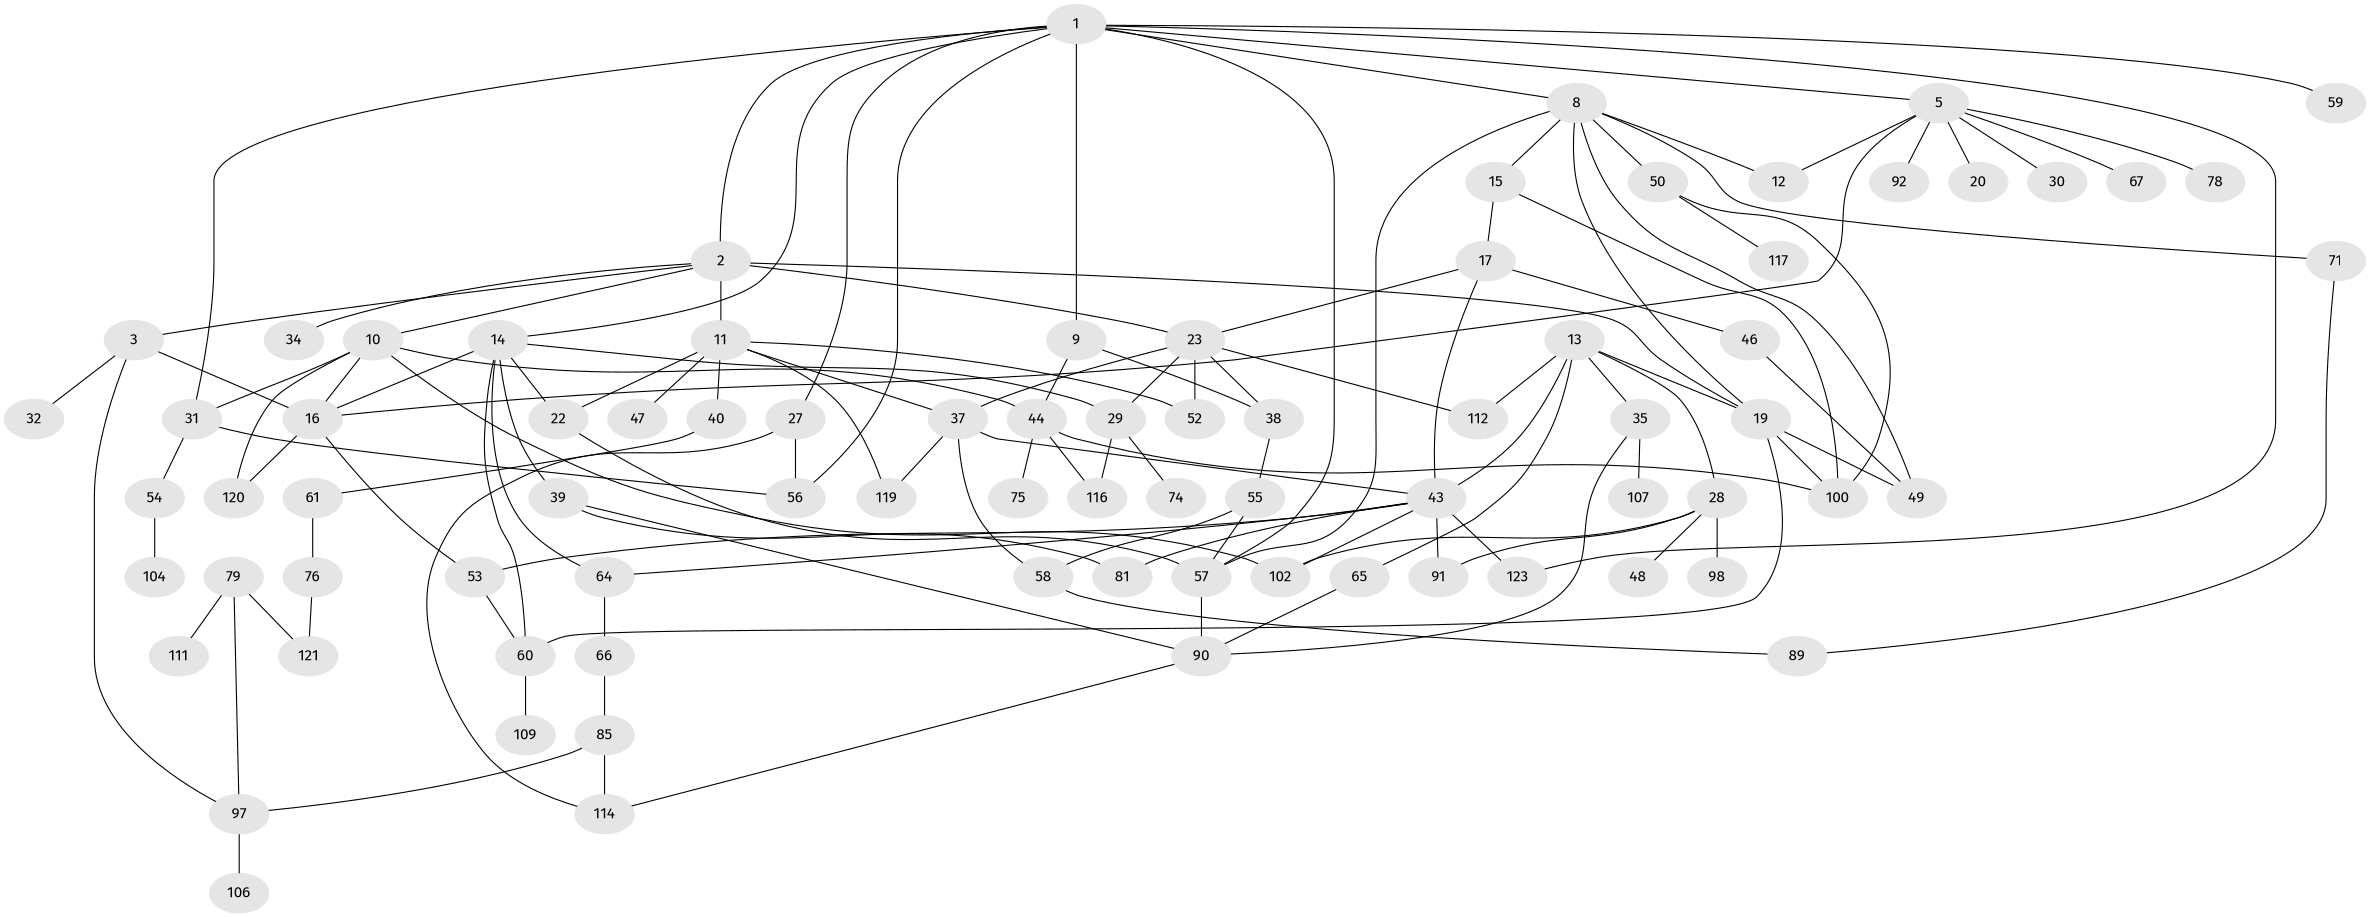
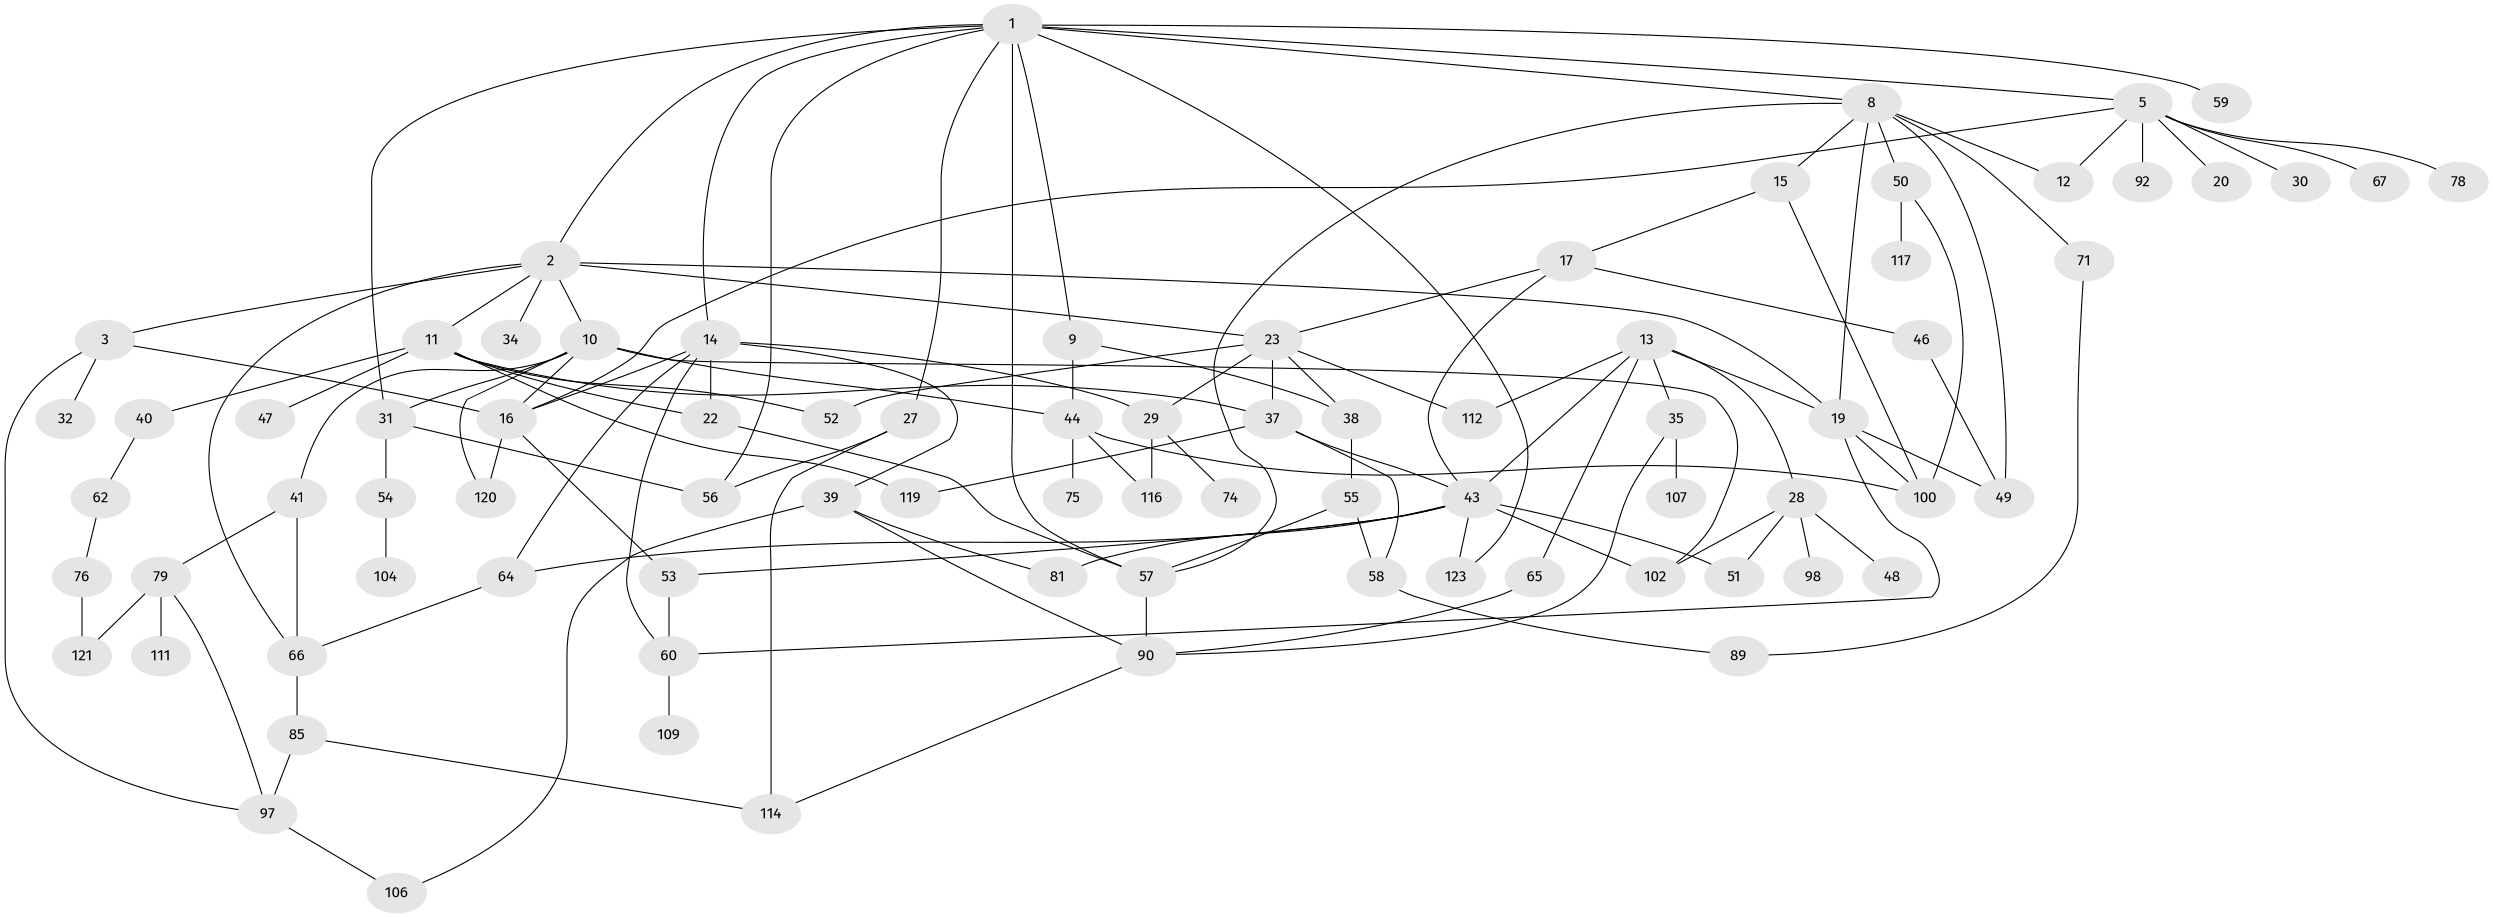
edge "2" -- "66": added
node "41": added
node "61": label "61" -> "62"
node "91": label "91" -> "51"
edge "39" -- "106": added
